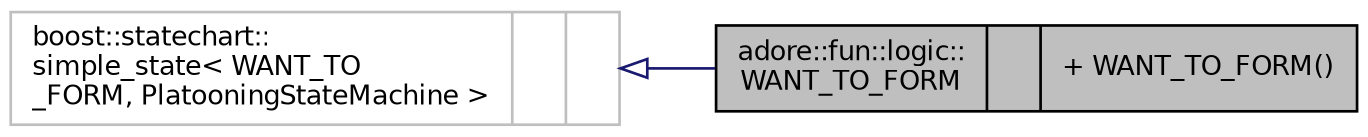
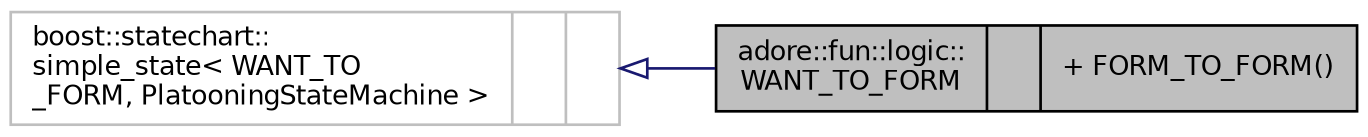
node "adore::fun::logic::": text "+ WANT_TO_FORM()" -> "+ FORM_TO_FORM()"
